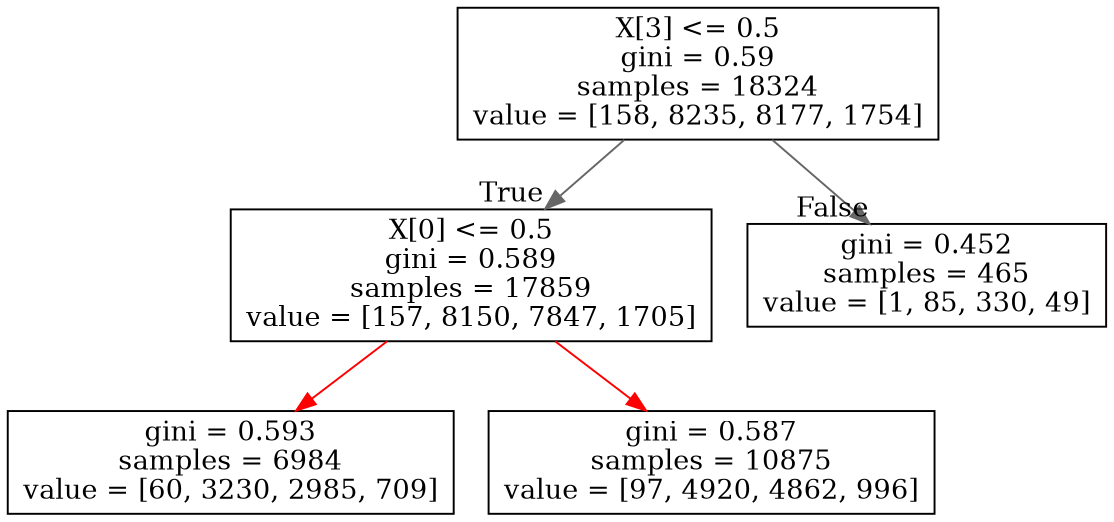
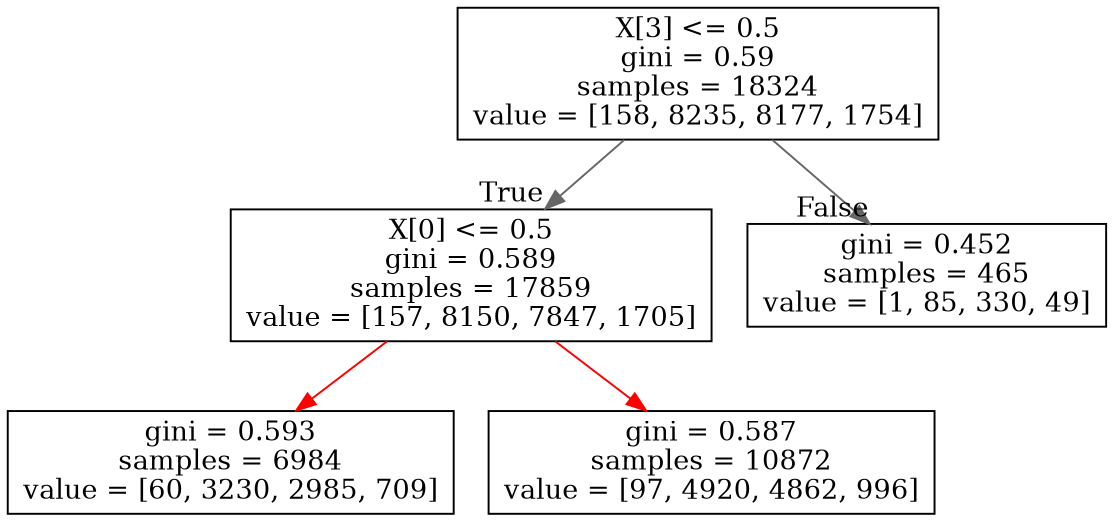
node "gini = 0.587 samples = 10875 value = [97, 4920, 4862, 996]": label "gini = 0.587 samples = 10875 value = [97, 4920, 4862, 996]" -> "gini = 0.587 samples = 10872 value = [97, 4920, 4862, 996]"
